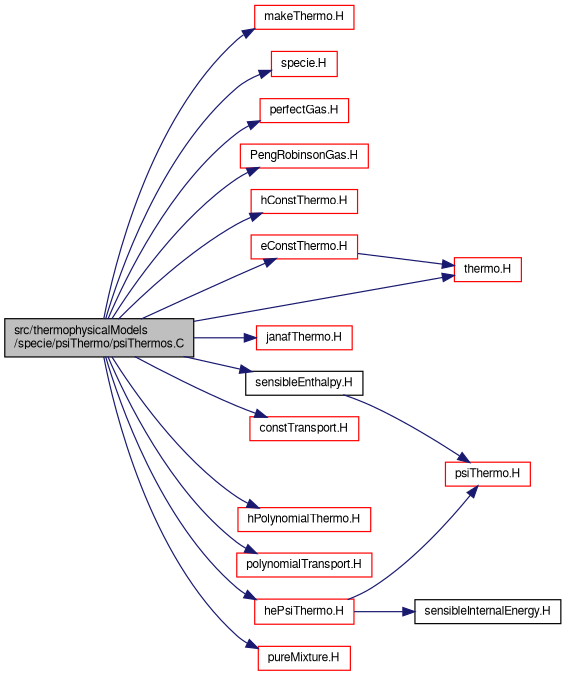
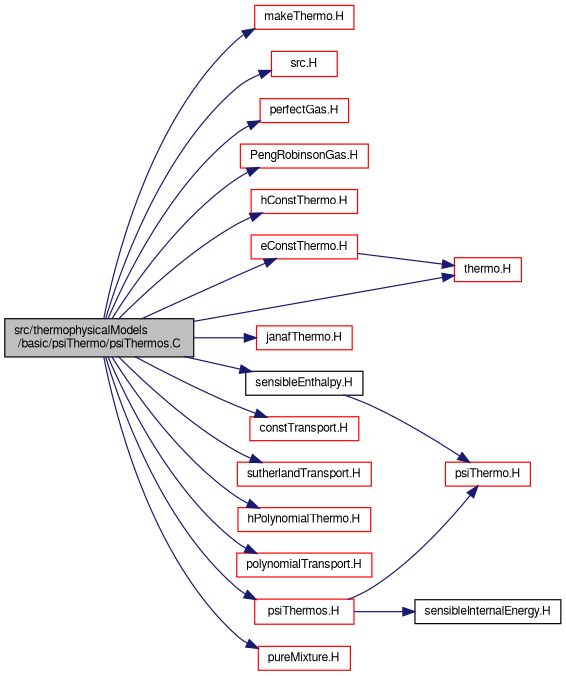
node "specie.H": label "specie.H" -> "src.H"
node "src/thermophysicalModels /specie/psiThermo/psiThermos.C": label "src/thermophysicalModels /specie/psiThermo/psiThermos.C" -> "src/thermophysicalModels /basic/psiThermo/psiThermos.C"
node "sutherlandTransport.H": added
node "hePsiThermo.H": label "hePsiThermo.H" -> "psiThermos.H"
